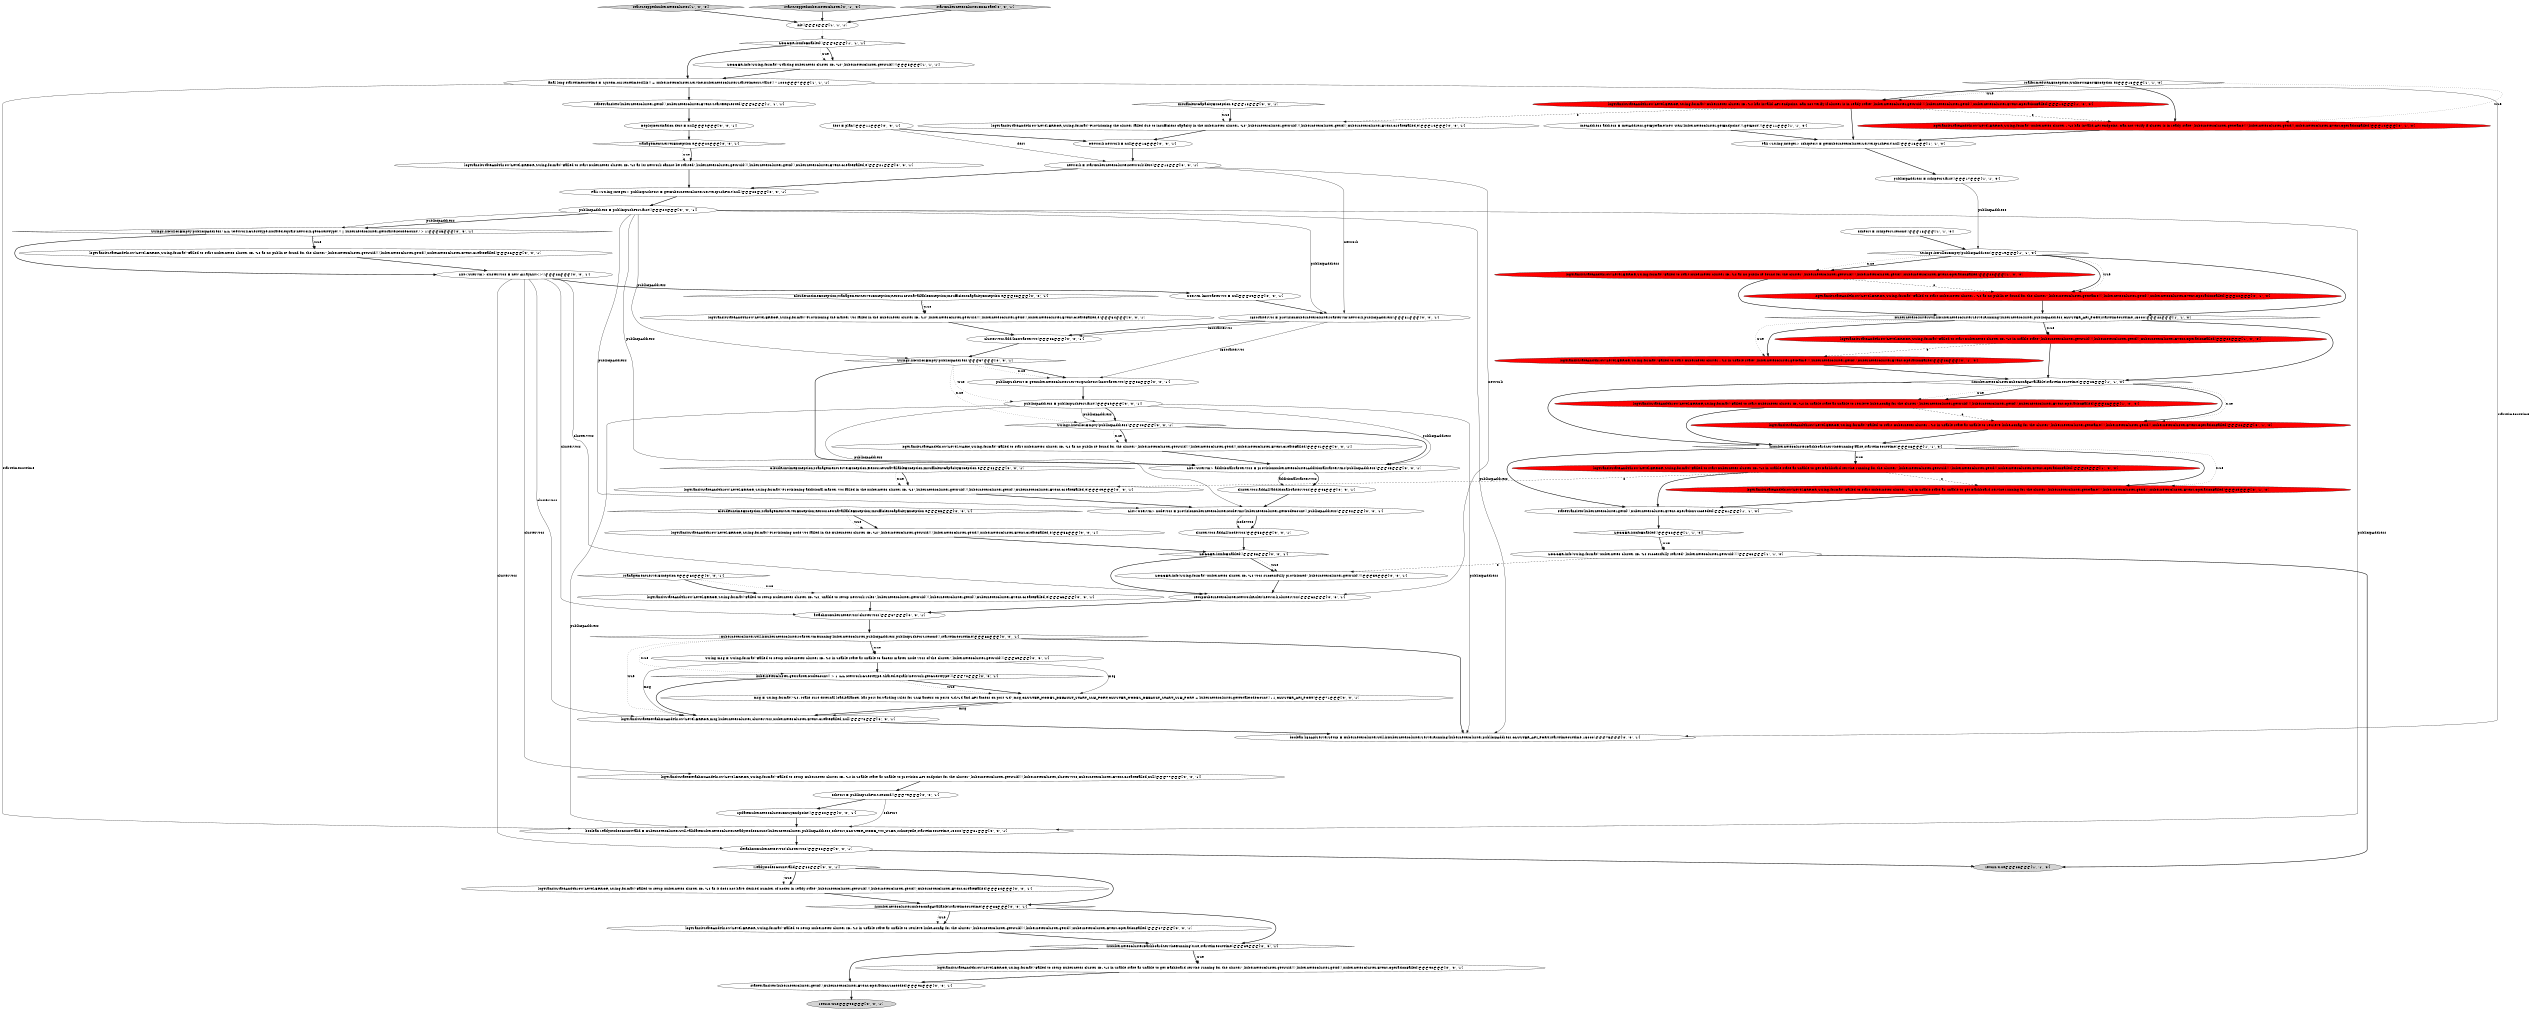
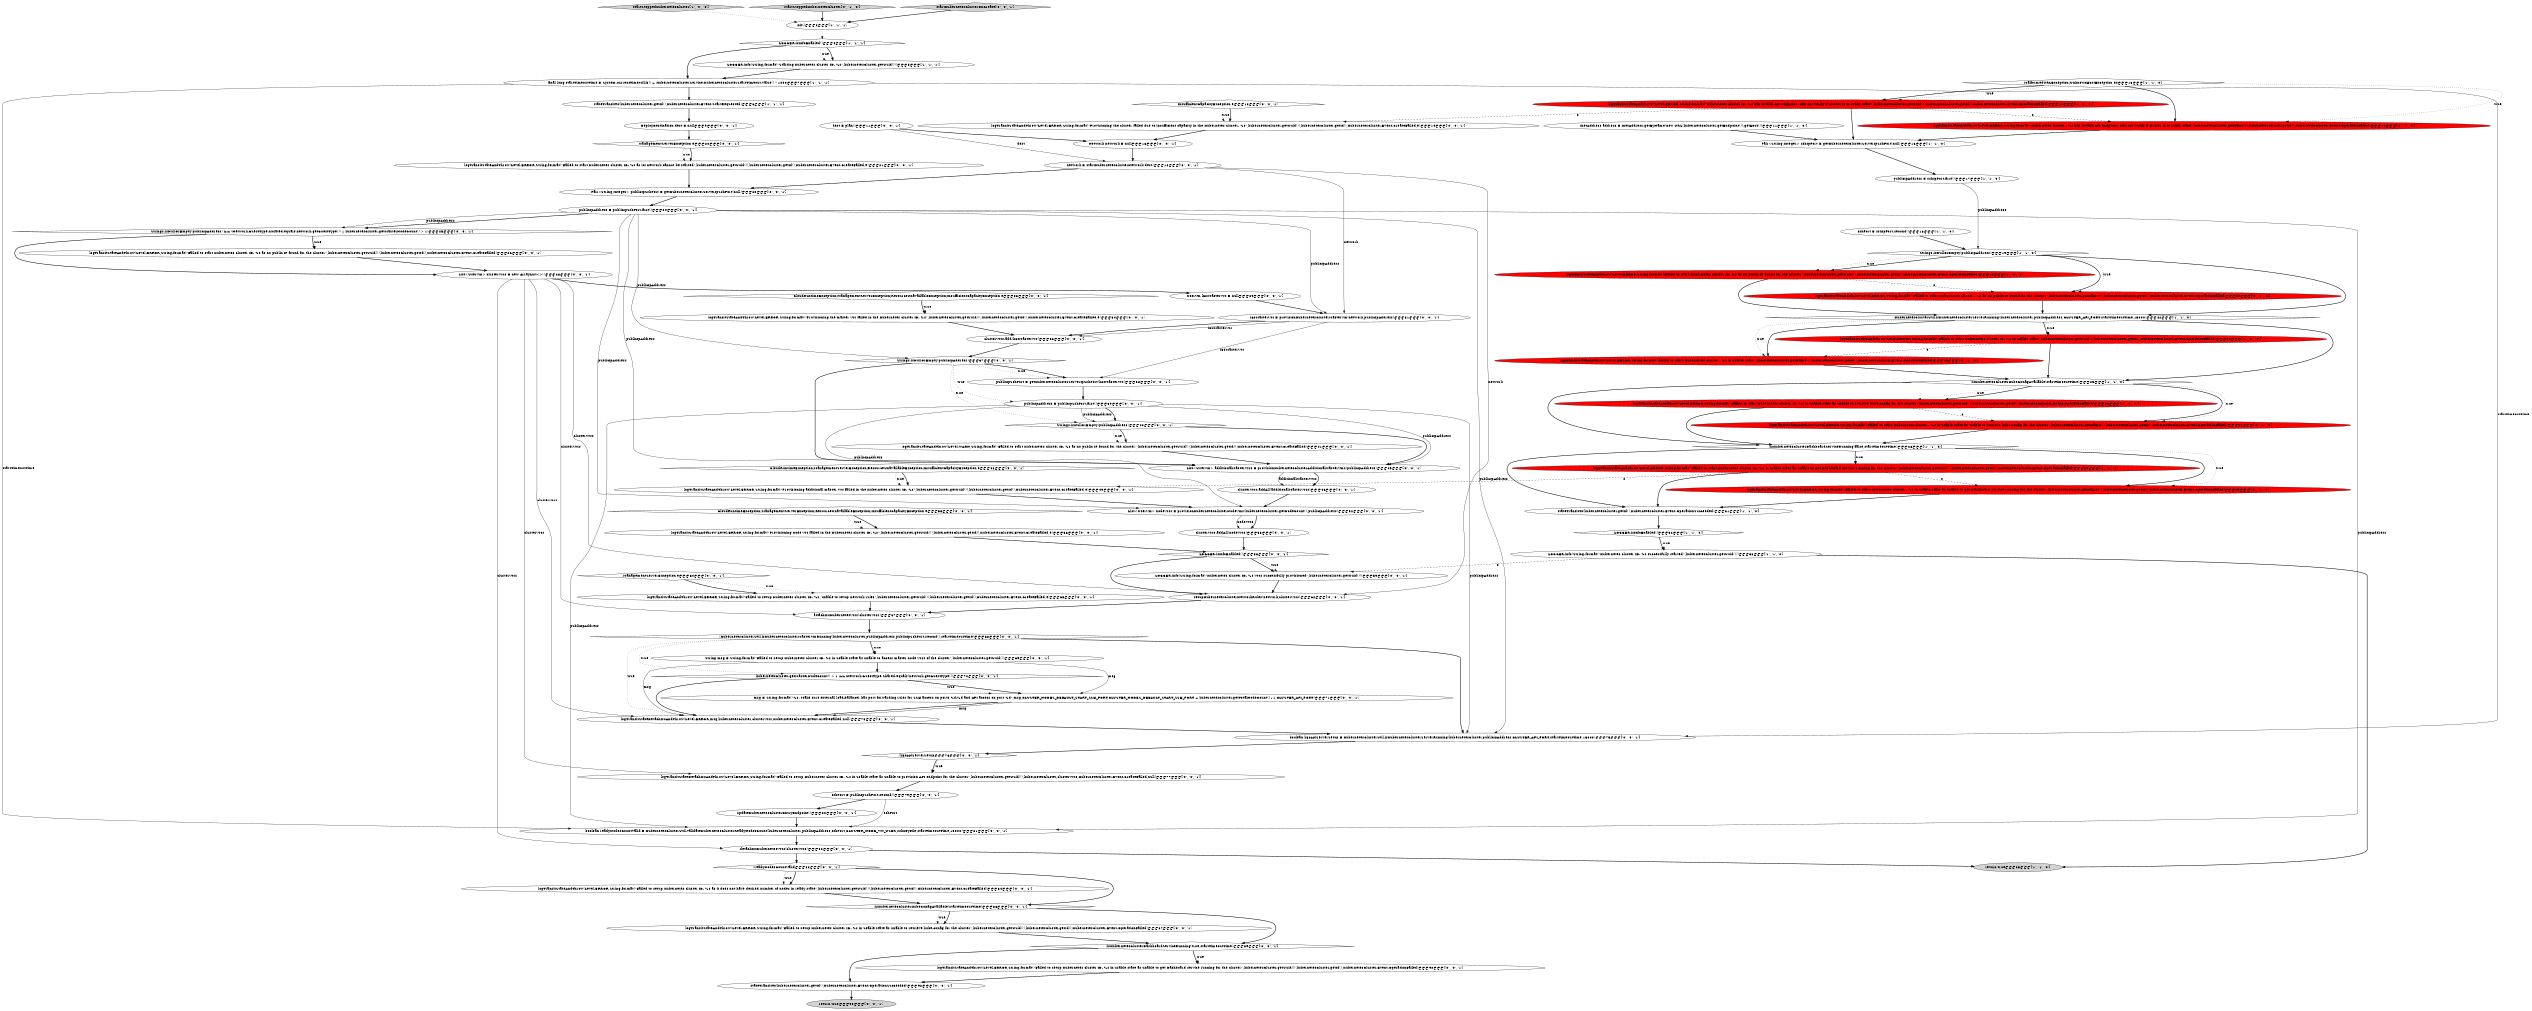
edge "startStoppedKubernetesCluster['1', '0', '0']" -> "init()@@@3@@@['1', '1', '1']": style bold -> dotted
node "!k8sApiServerSetup@@@76@@@['0', '0', '1']": added
edge "detachIsoKubernetesVMs(clusterVMs)@@@82@@@['0', '0', '1']" -> "!readyNodesCountValid@@@83@@@['0', '0', '1']": added
